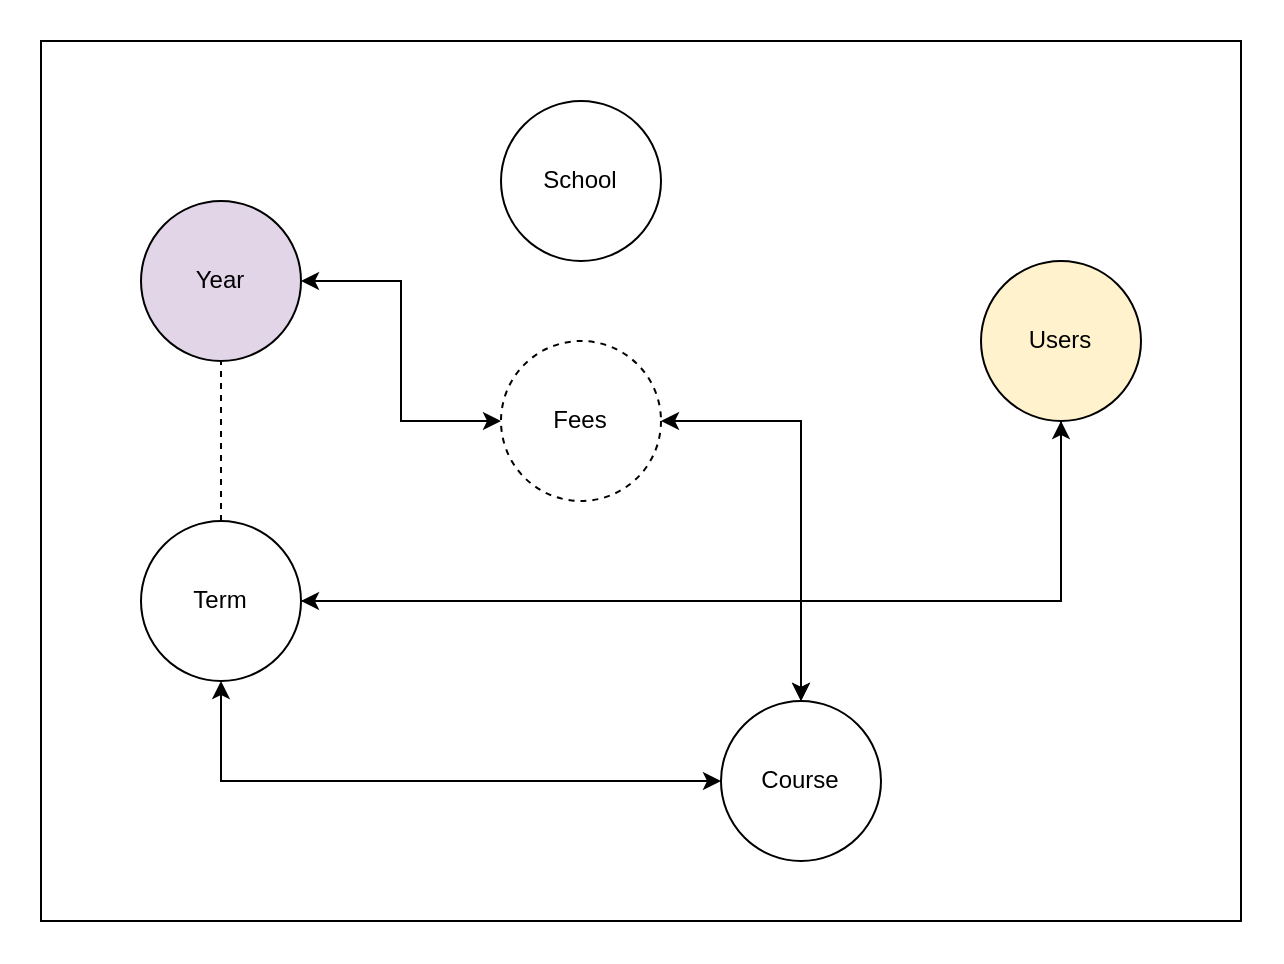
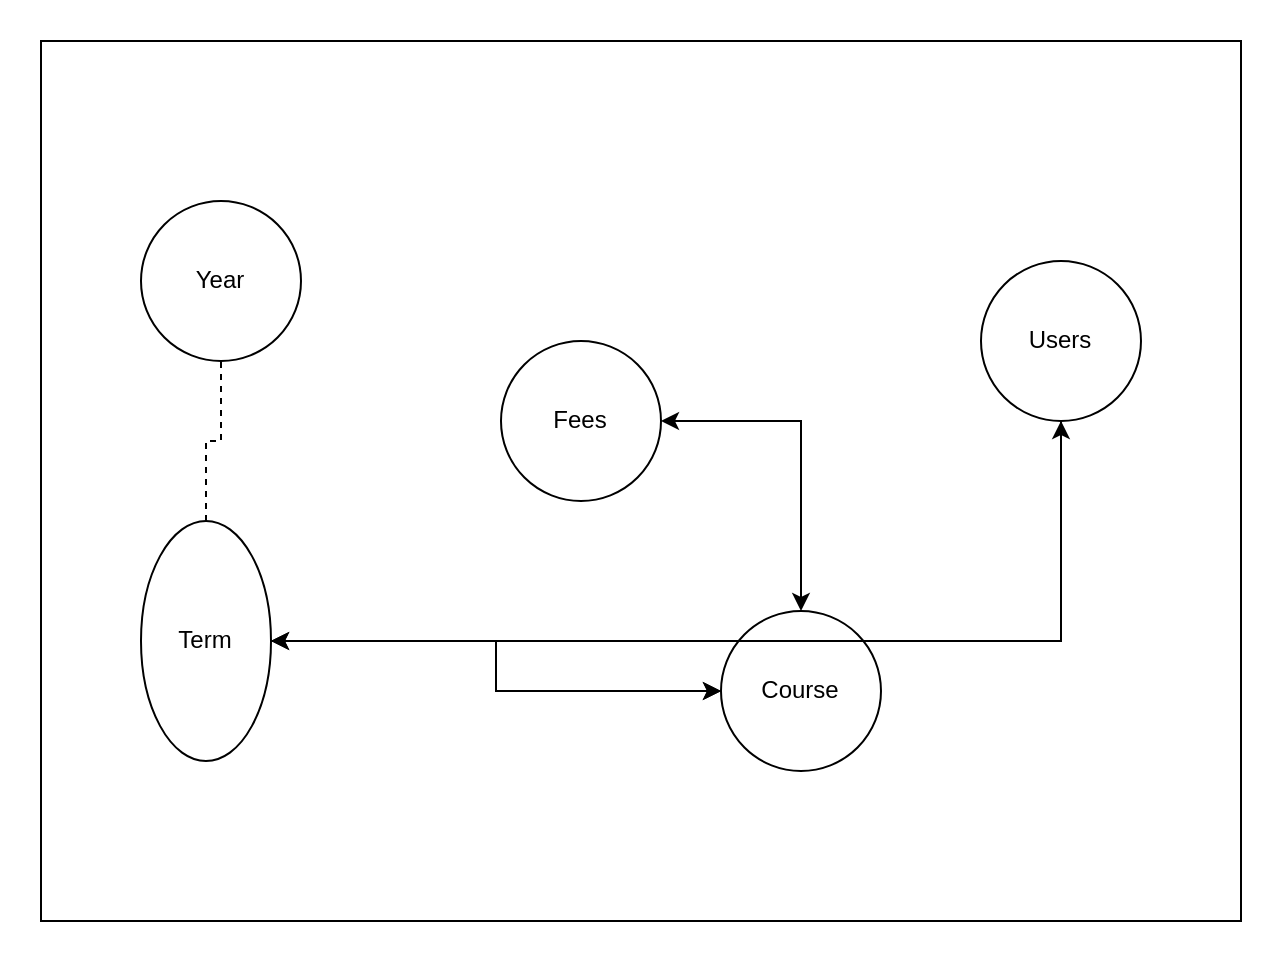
node "School": removed
node "Year": fillcolor #e1d5e7 -> #ffffff
node "Users": fillcolor #fff2cc -> #ffffff
edge "Year" -- "Fees": removed
node "Fees": style dashed -> solid
node "Term": size 160x160 -> 130x240
node "Course": moved (801, 781) -> (801, 691)
